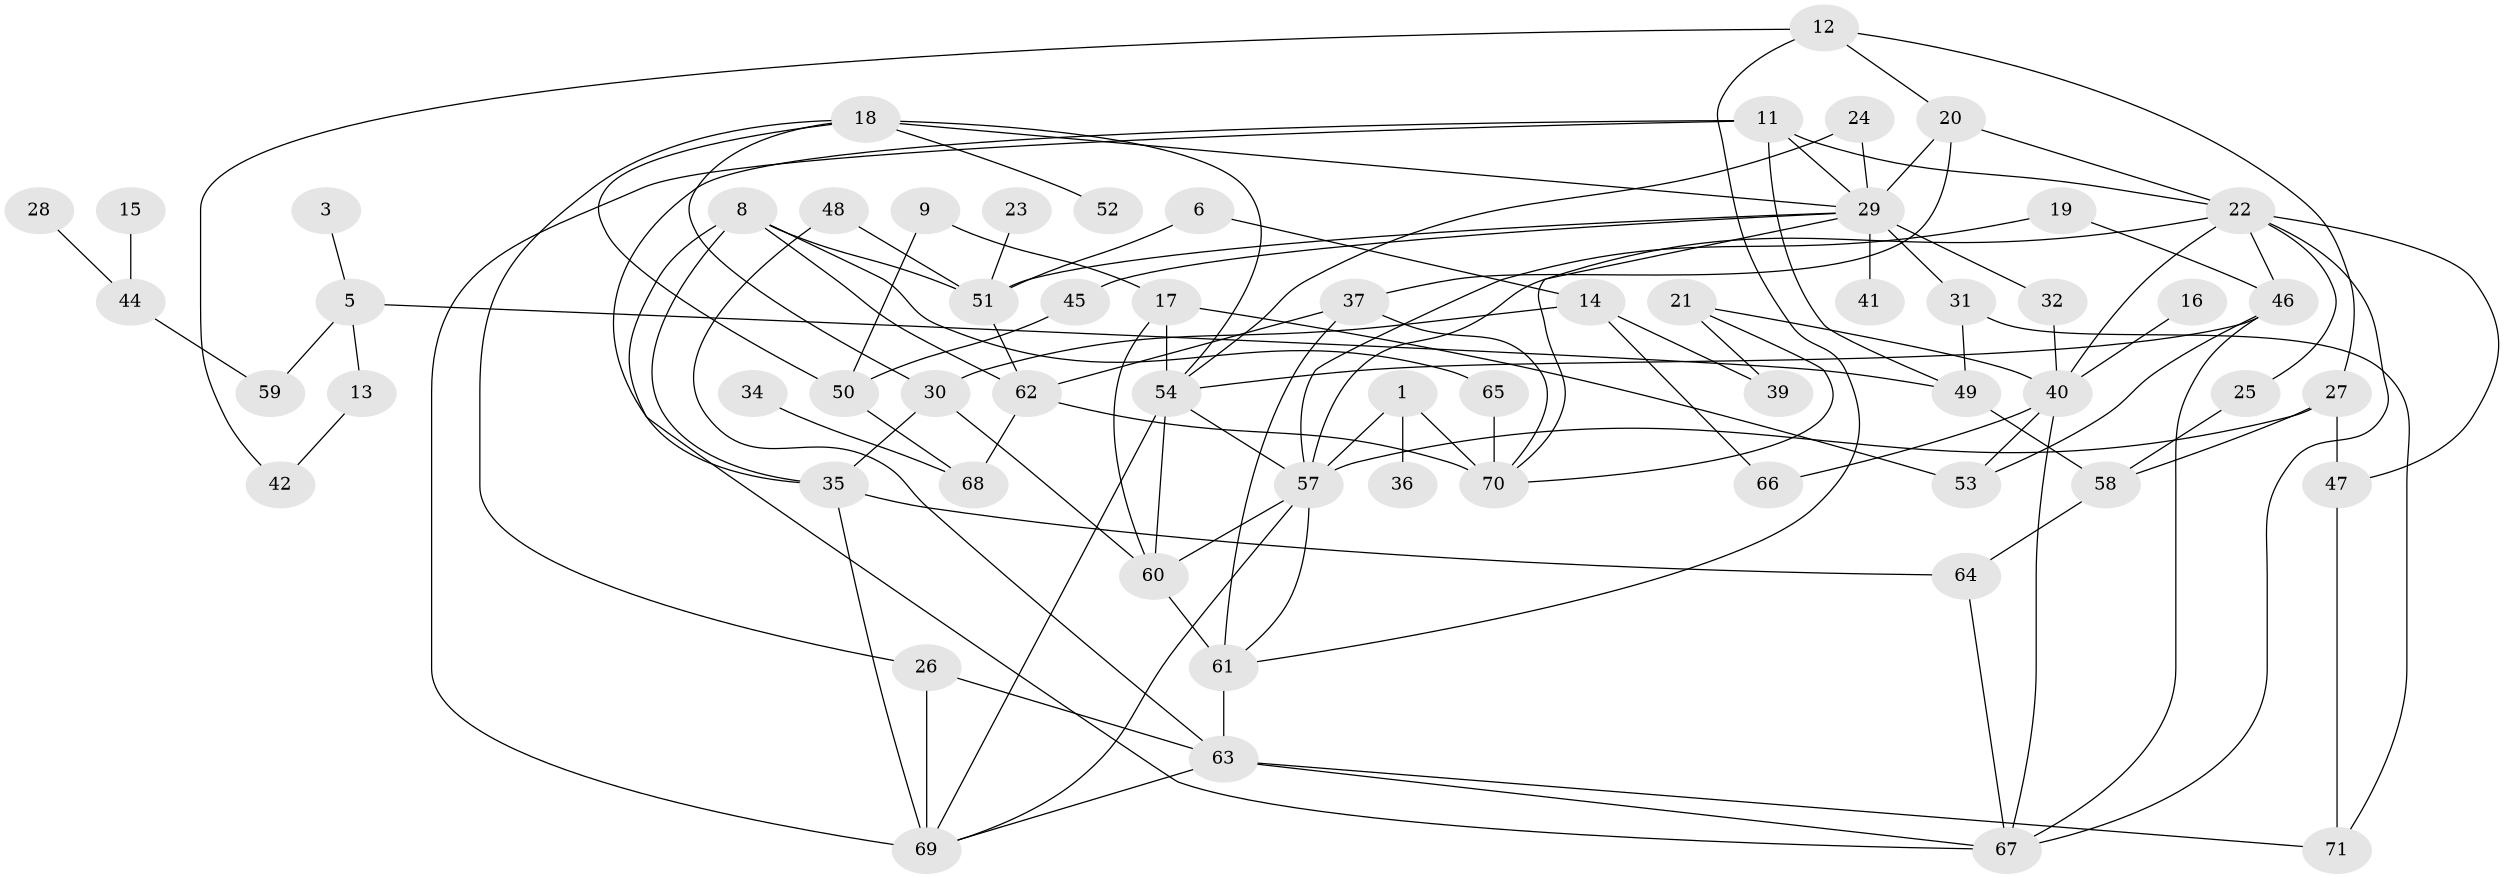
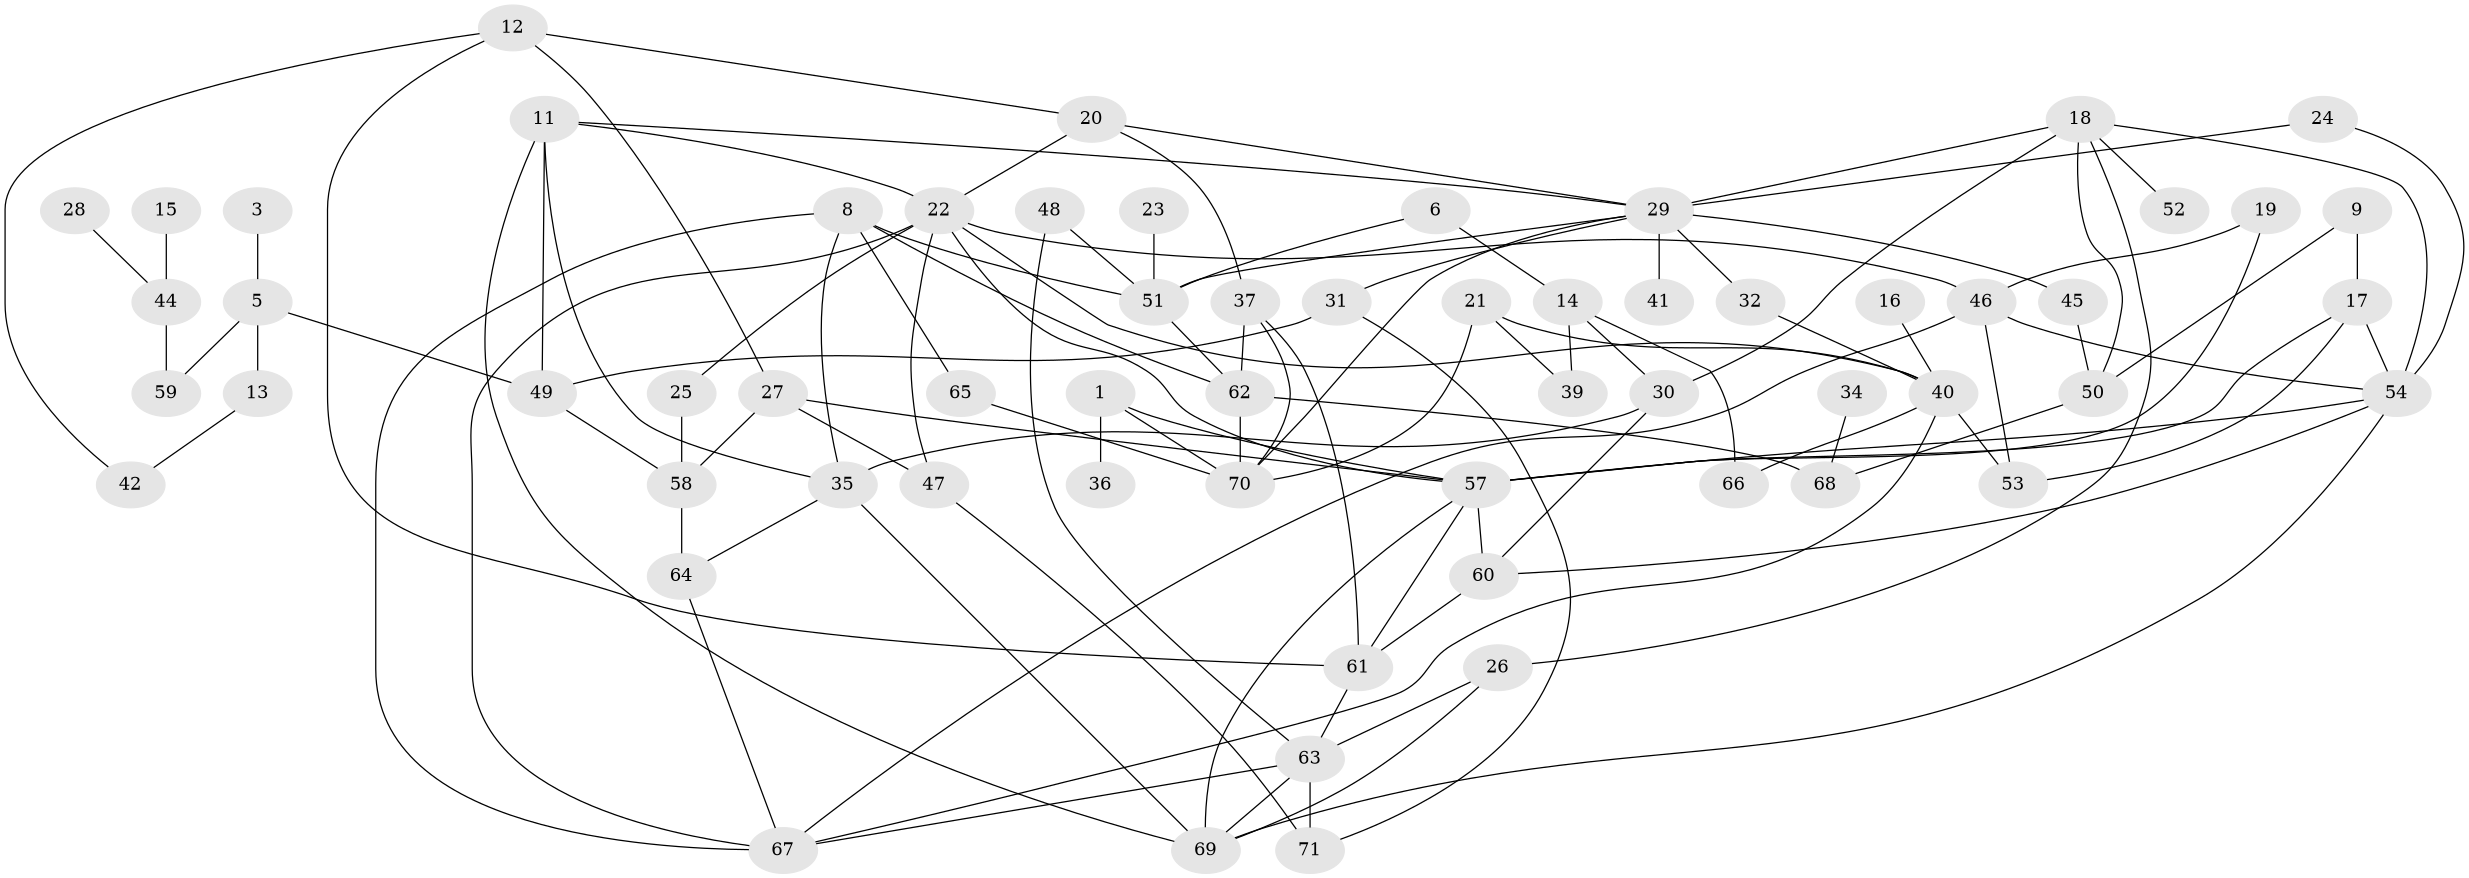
edge "17" -- "60": now "17" -- "57"
